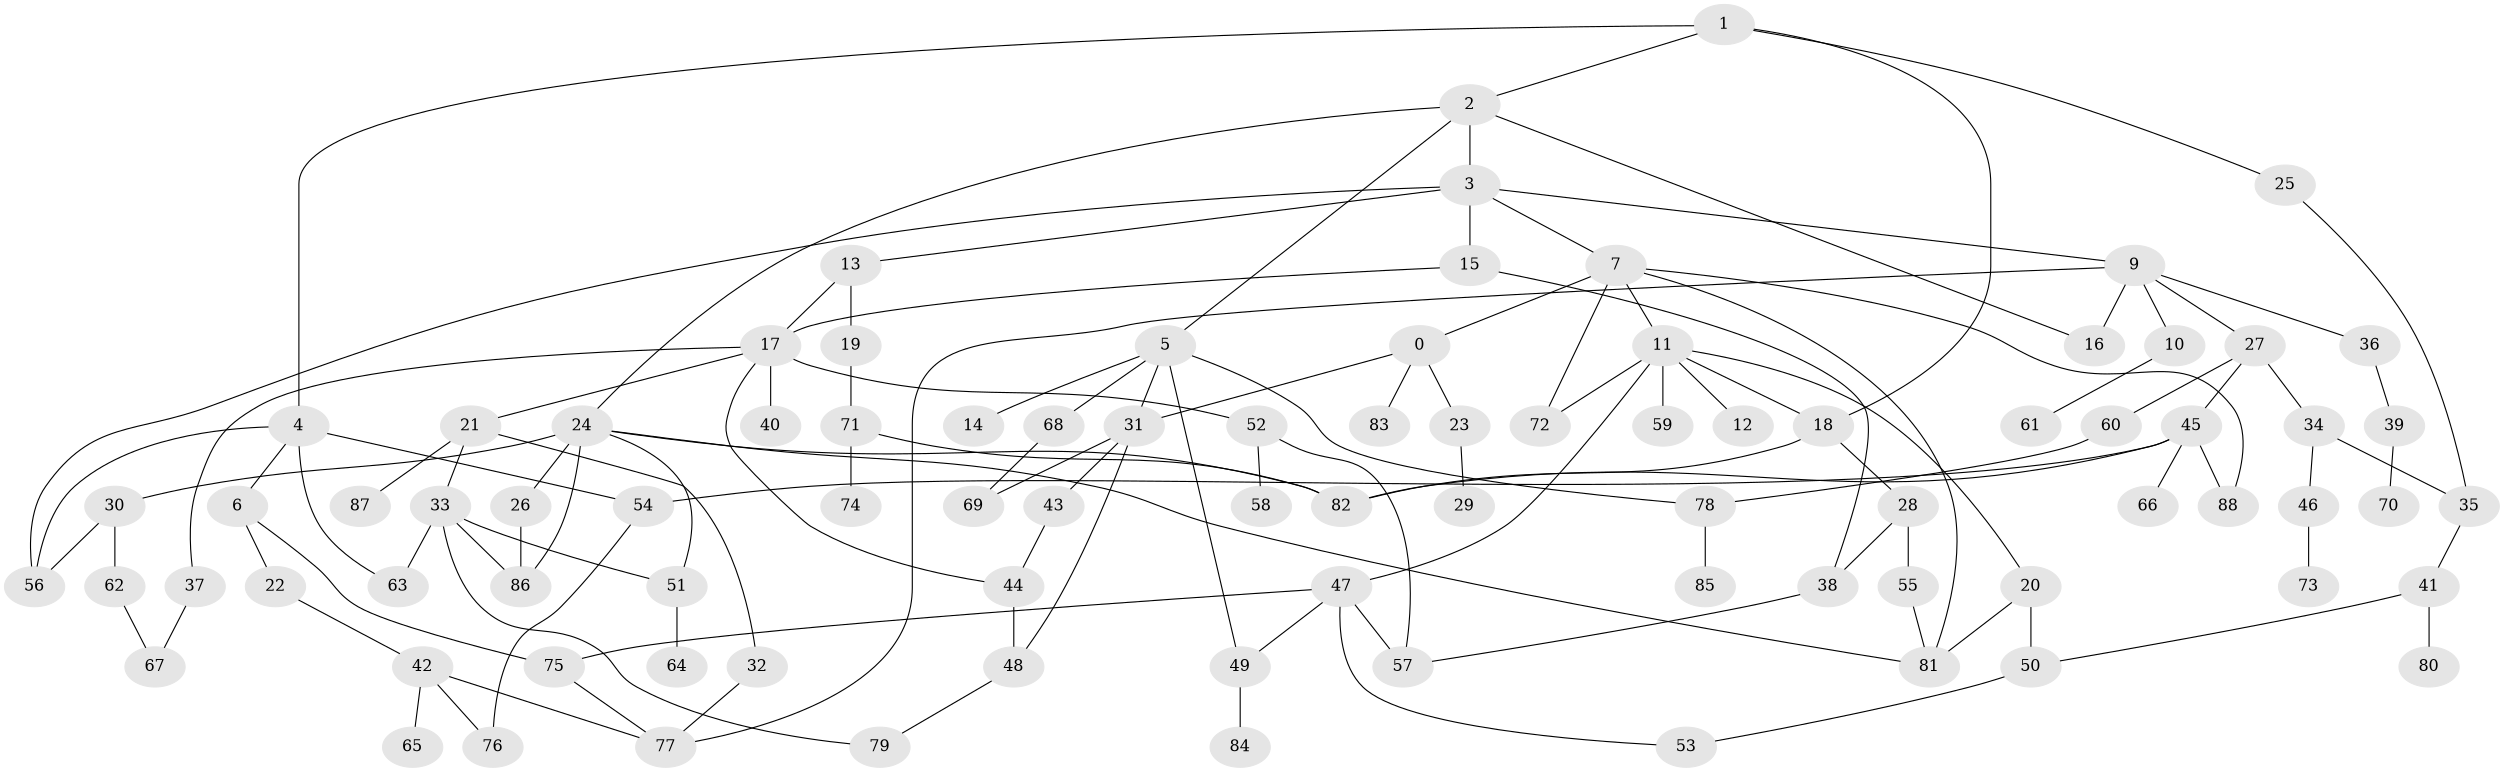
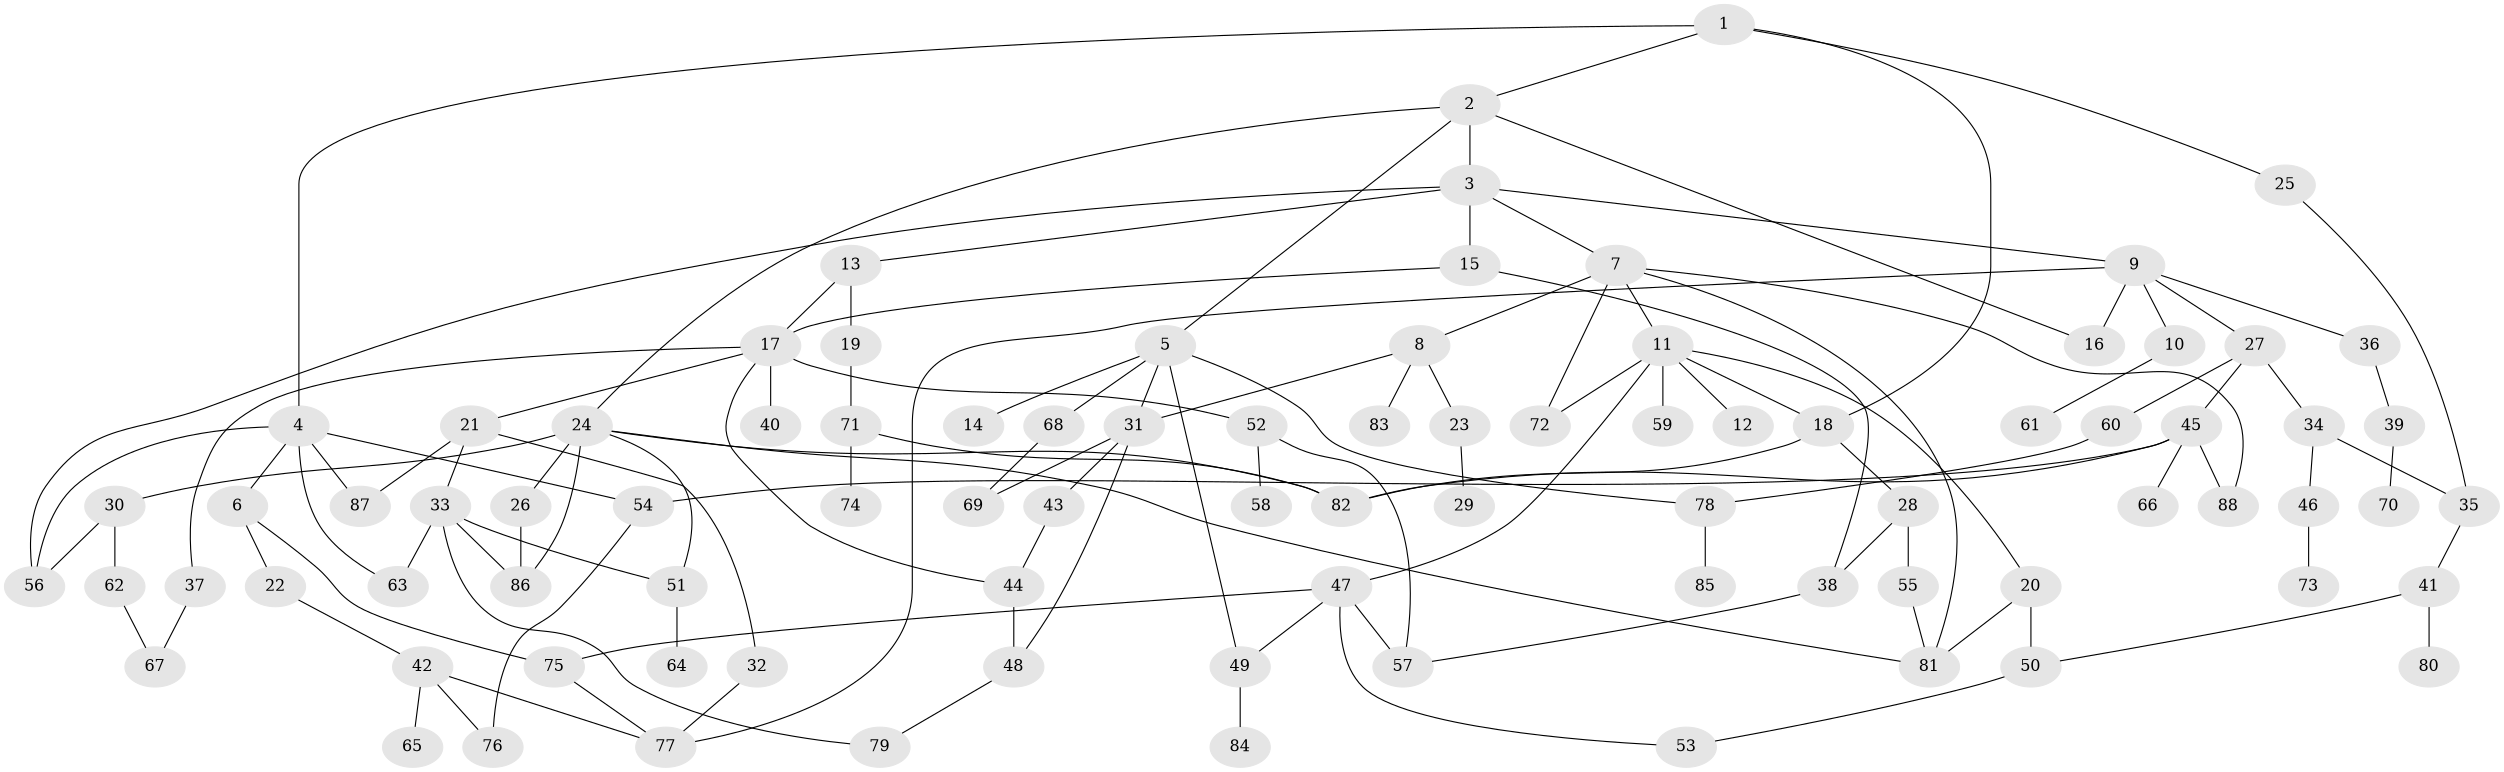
node "0": label "0" -> "8"
edge "4" -- "87": added
